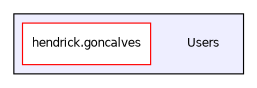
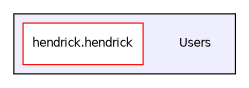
node "hendrick.goncalves": label "hendrick.goncalves" -> "hendrick.hendrick"
